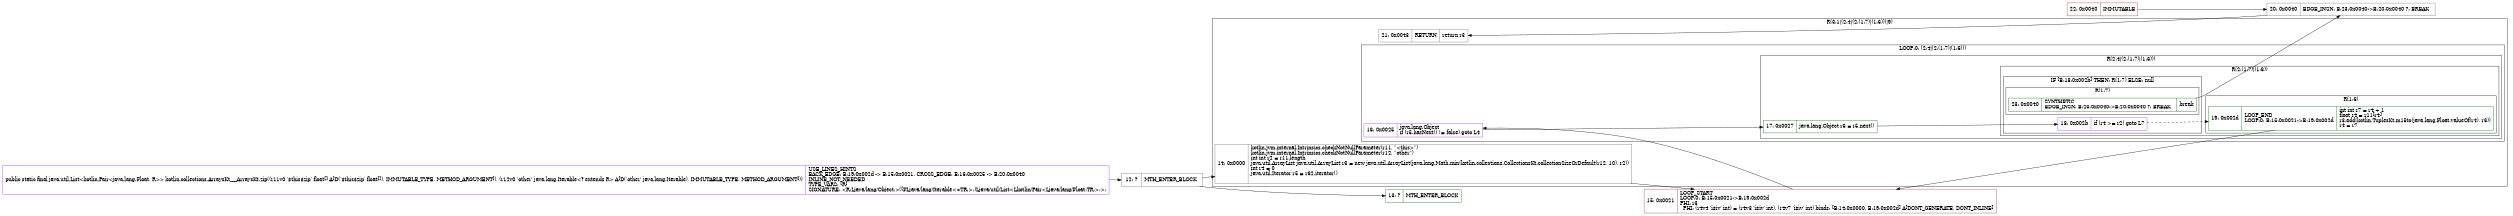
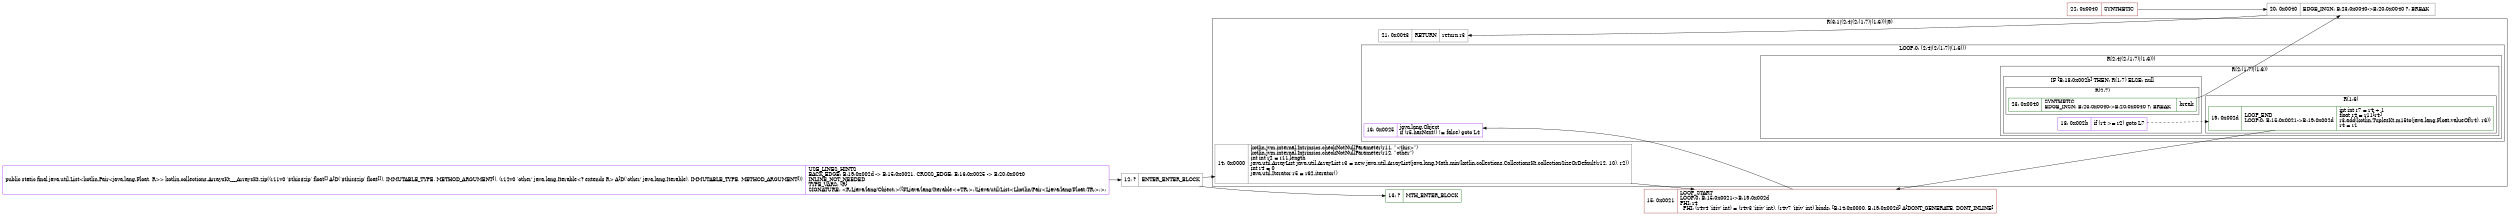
node "22: 0x0040": text "IMMUTABLE" -> "SYNTHETIC"
cluster "R(1:7)": label "R(1:7)" -> "R(2:7)"
node "19: 0x002d": text "r4 = r7" -> "r4 = r1"
node "17: 0x0027": removed
node "12: ?": text "MTH_ENTER_BLOCK" -> "ENTER_ENTER_BLOCK"
node "15: 0x0021": text "PHI: r3" -> "PHI: r4"
